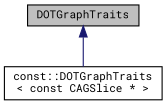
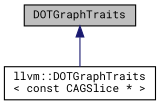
node "const::DOTGraphTraits < const CAGSlice * >": label "const::DOTGraphTraits < const CAGSlice * >" -> "llvm::DOTGraphTraits < const CAGSlice * >"
